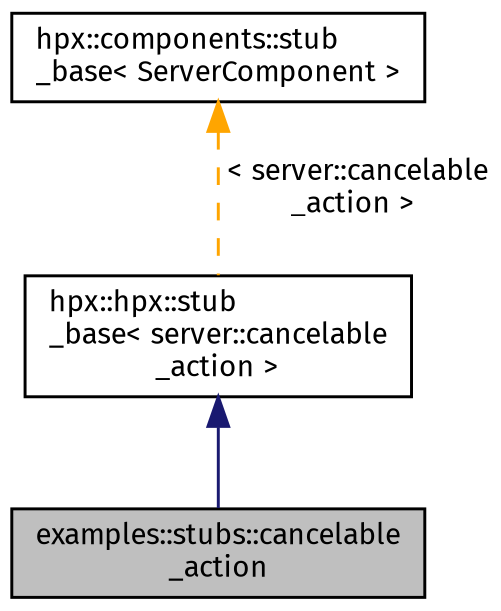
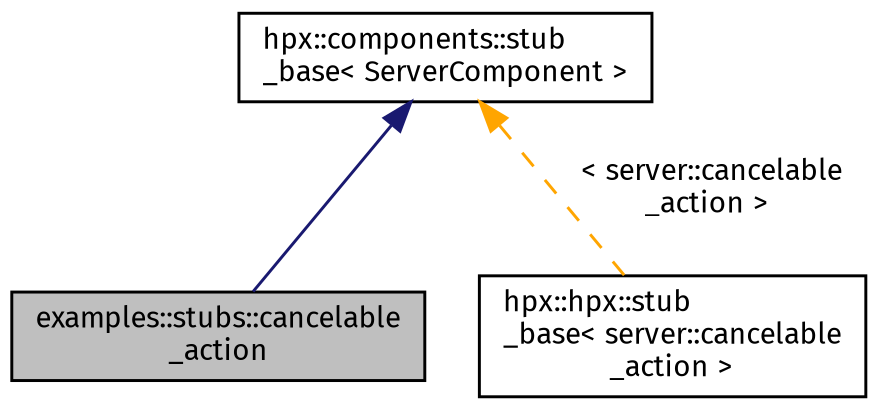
edge "examples::stubs::cancelable _action" -> "hpx::hpx::stub _base< server::cancelable _action >": now "examples::stubs::cancelable _action" -> "hpx::components::stub _base< ServerComponent >"
